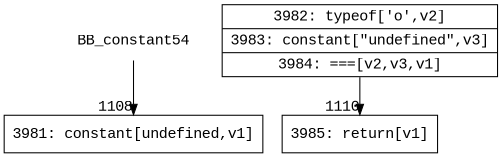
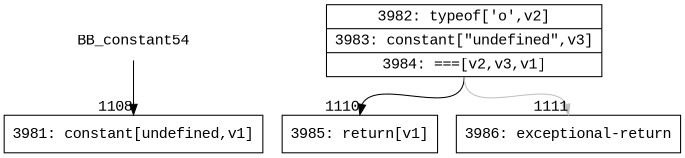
node "3986: exceptional-return": added
